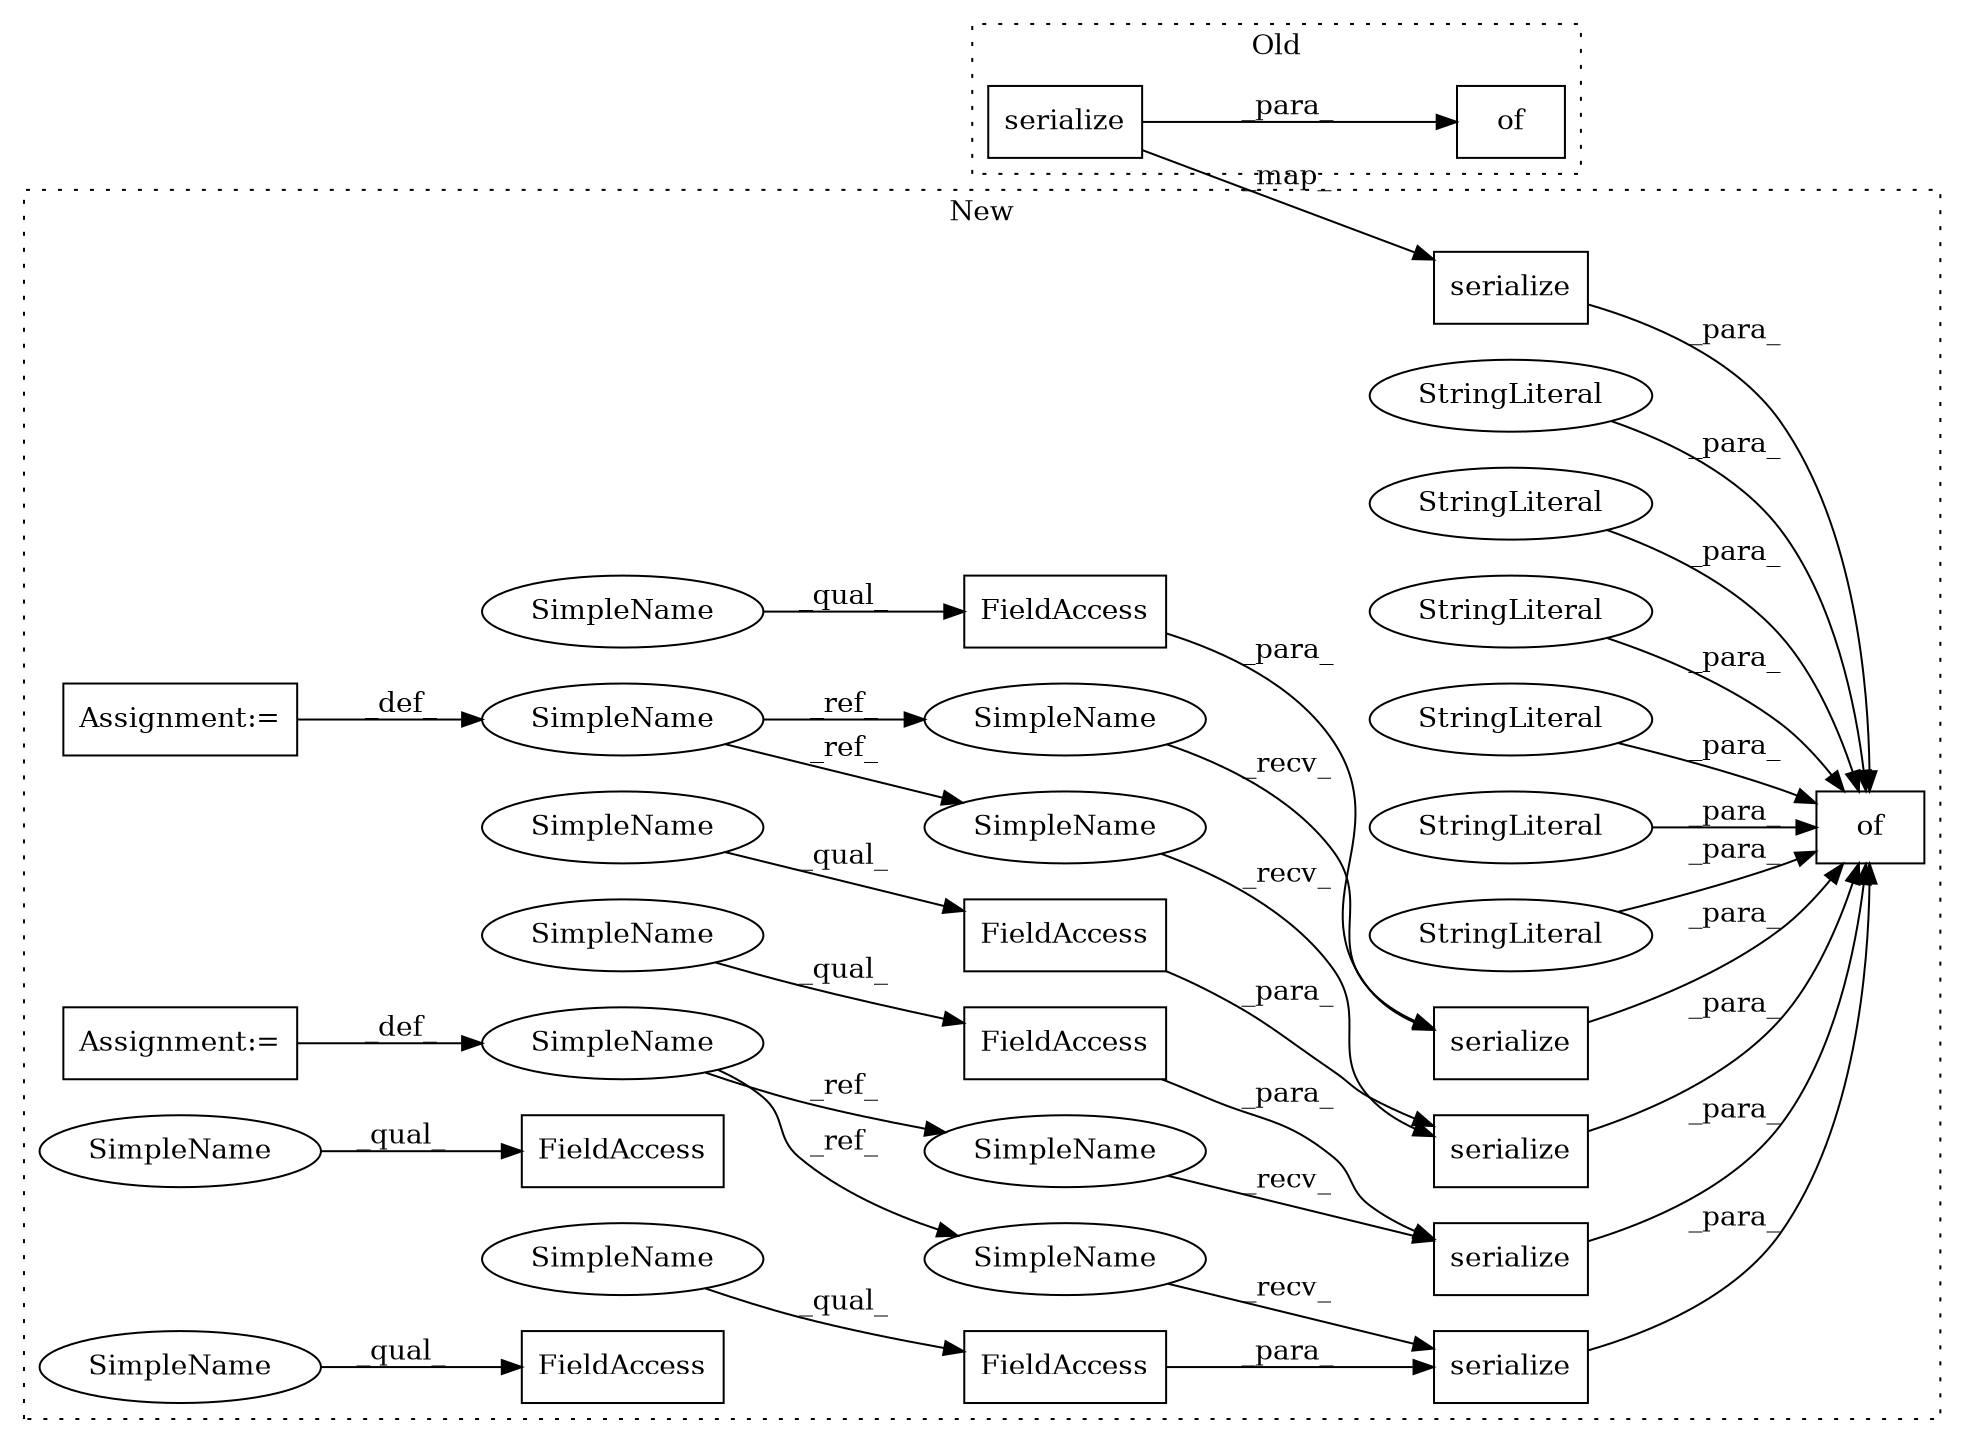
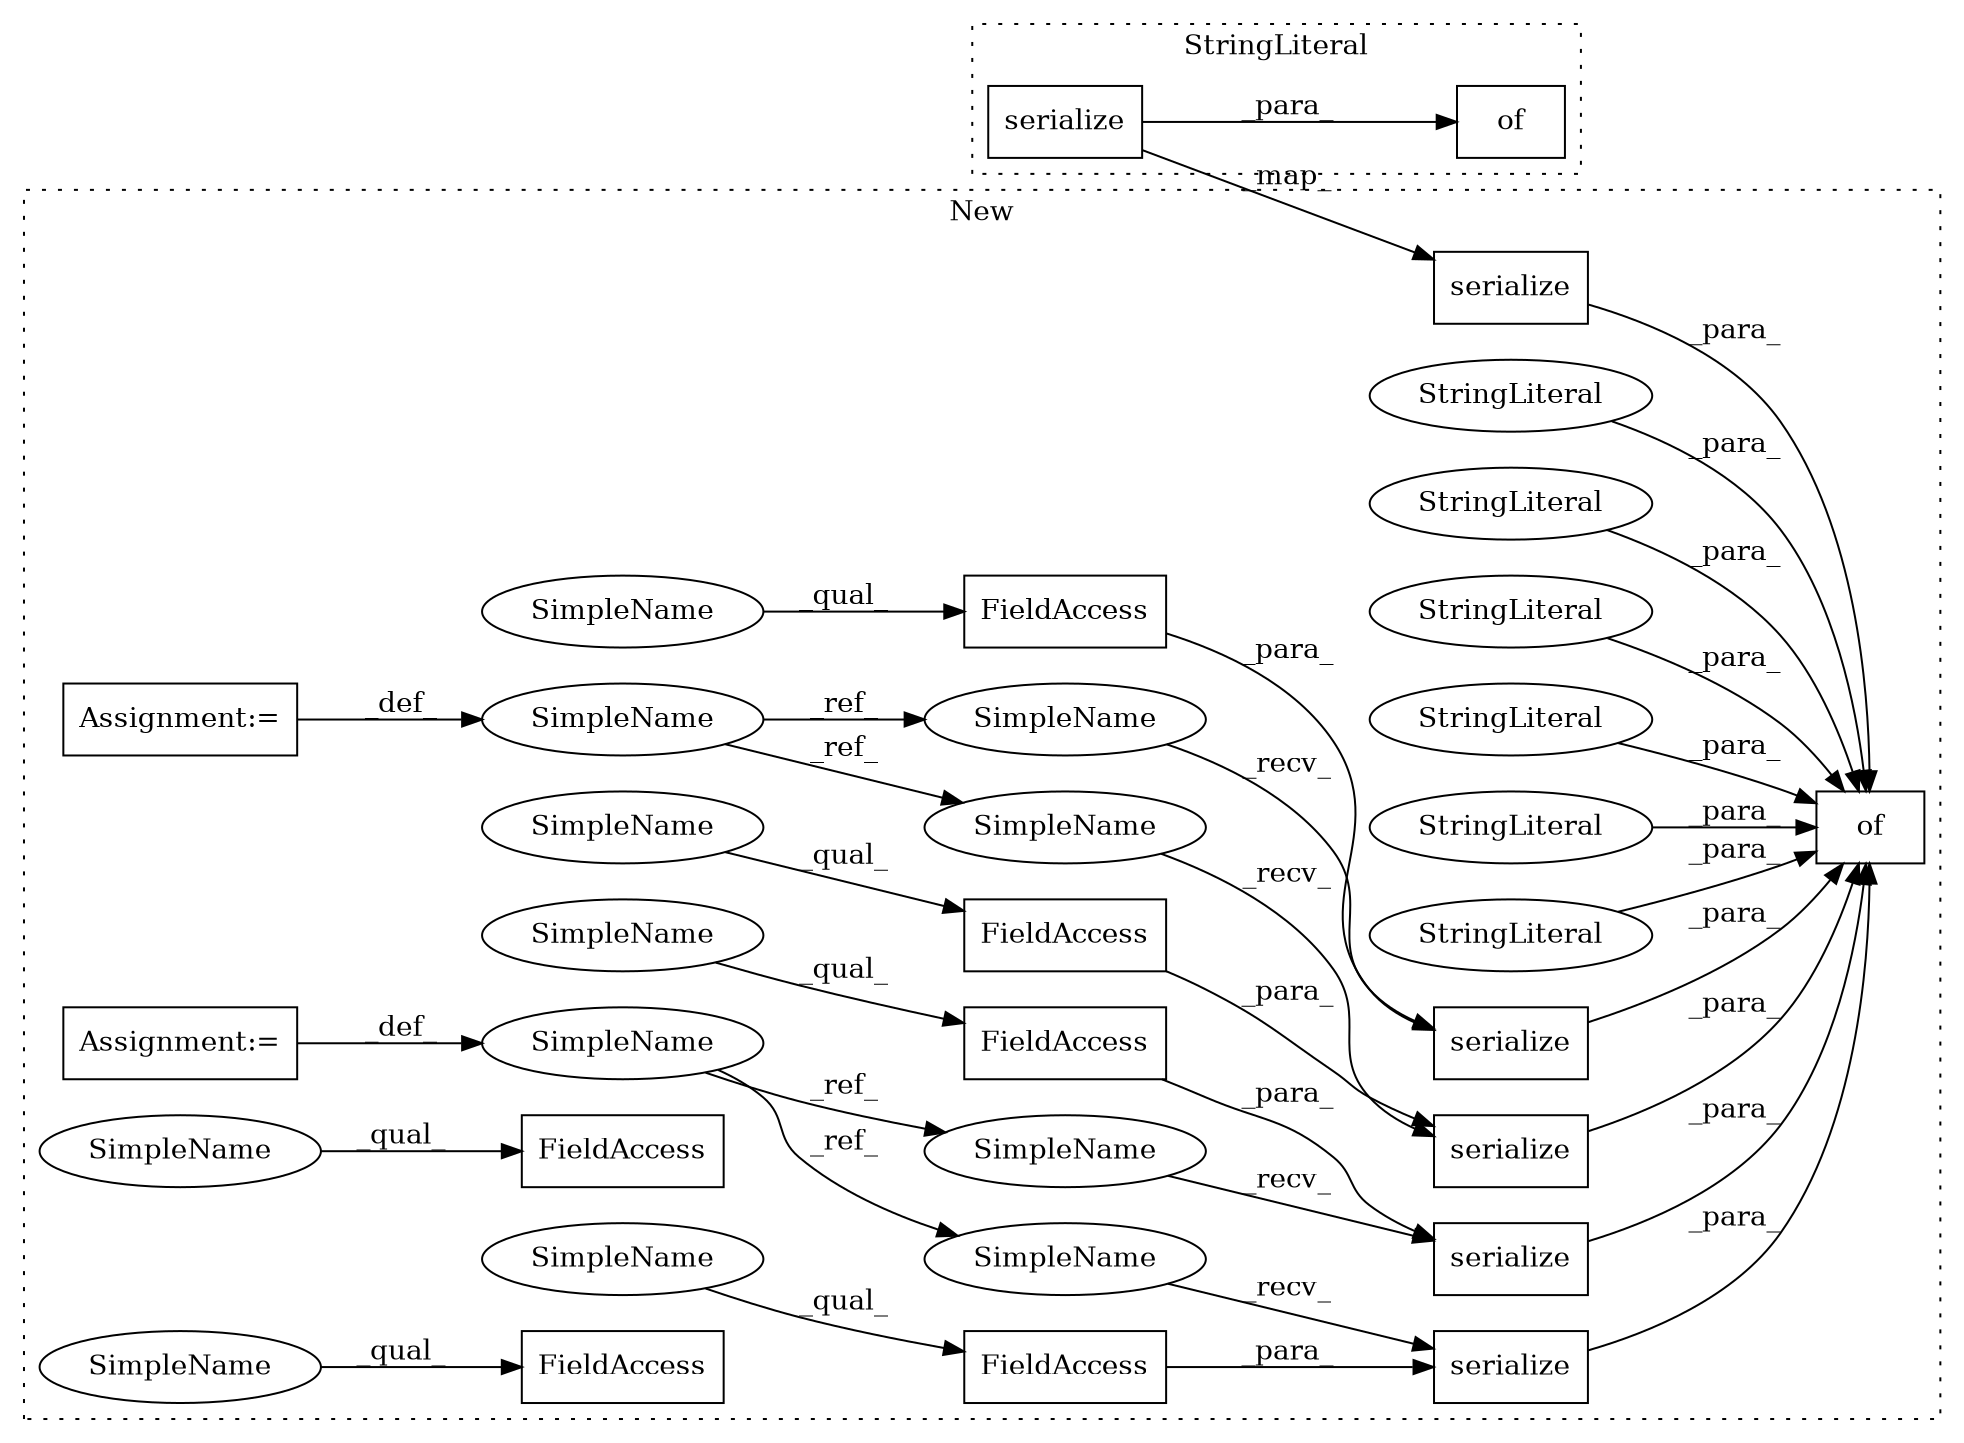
cluster "Old": label "Old" -> "StringLiteral"
